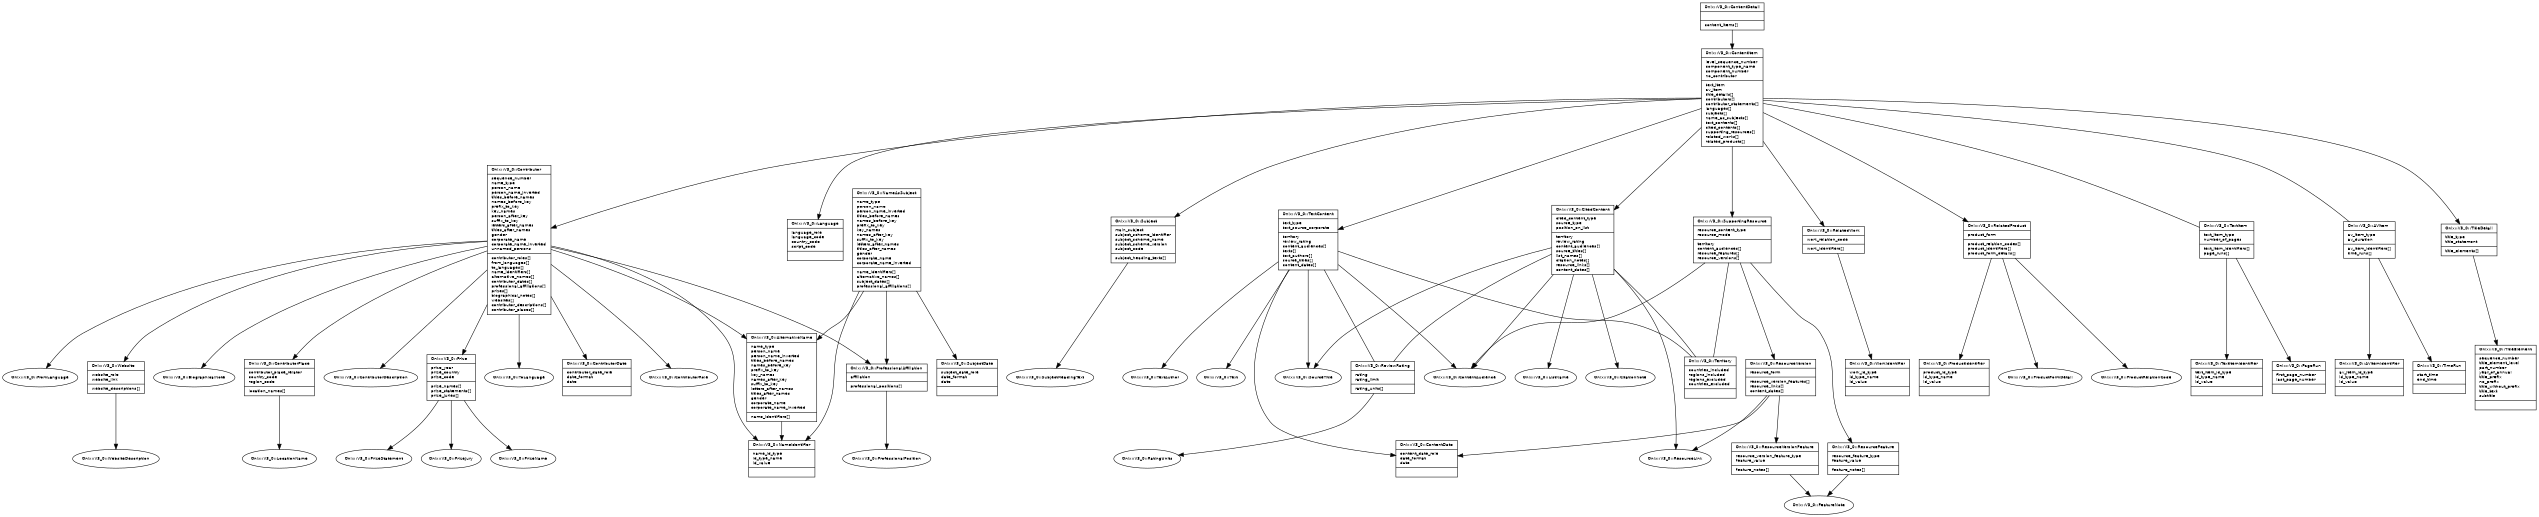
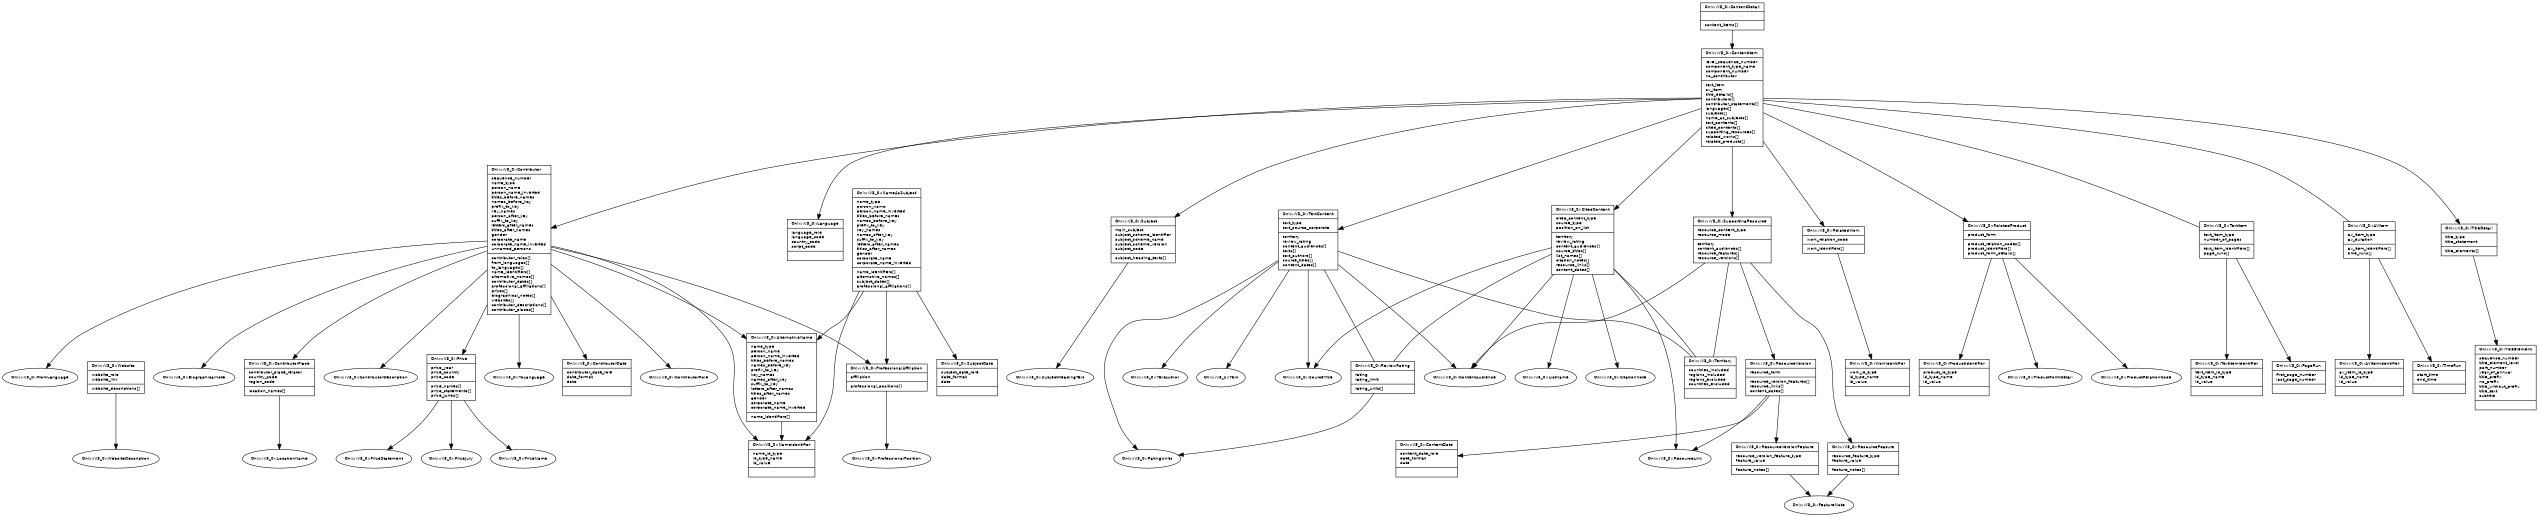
edge "Onix::V3_0::Contributor" -> "Onix::V3_0::Website": removed
node "Onix::V3_0::Text": label "Onix::V3_0::Text" -> "Onix::V3_2::Text"
edge "Onix::V3_0::TextContent" -> "Onix::V3_0::ContentDate": now "Onix::V3_0::TextContent" -> "Onix::V3_0::RatingUnits"
